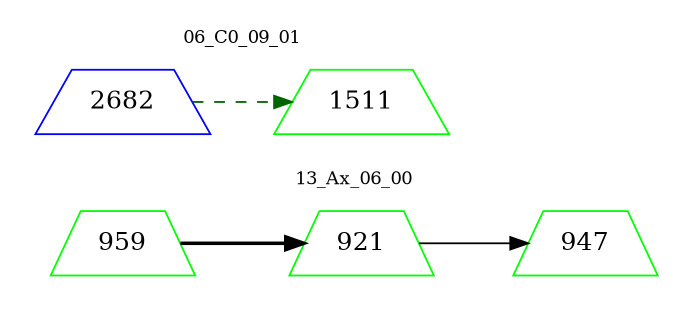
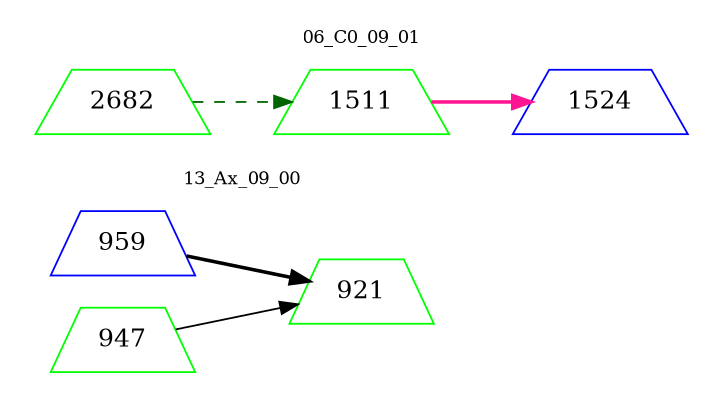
node "2682": color blue -> green
node "1524": added
cluster "13_Ax_06_00": label "13_Ax_06_00" -> "13_Ax_09_00"
node "959": color green -> blue
edge "921" -> "947": reversed
